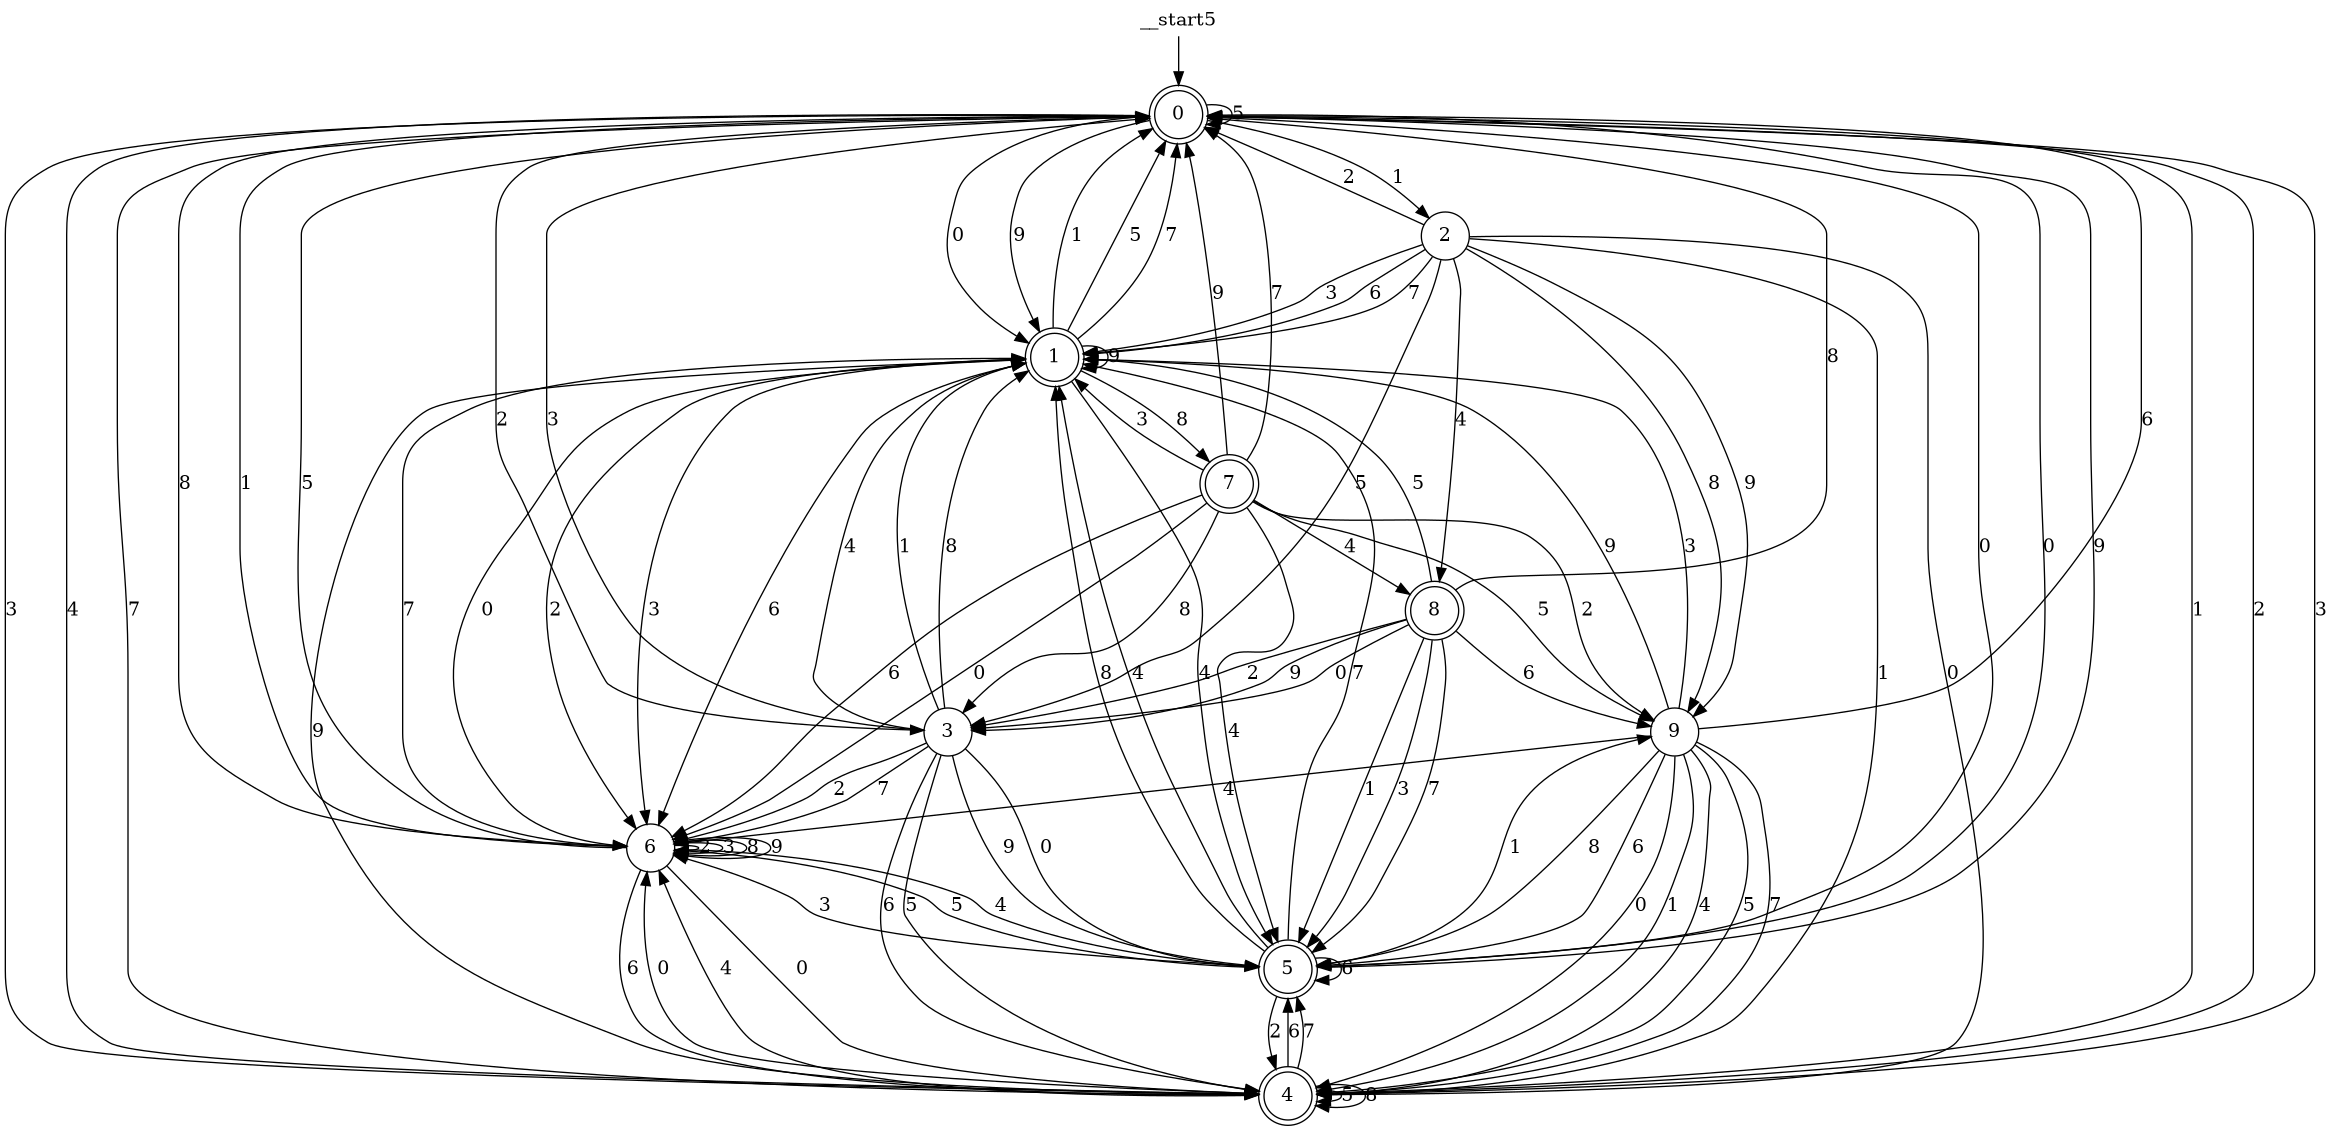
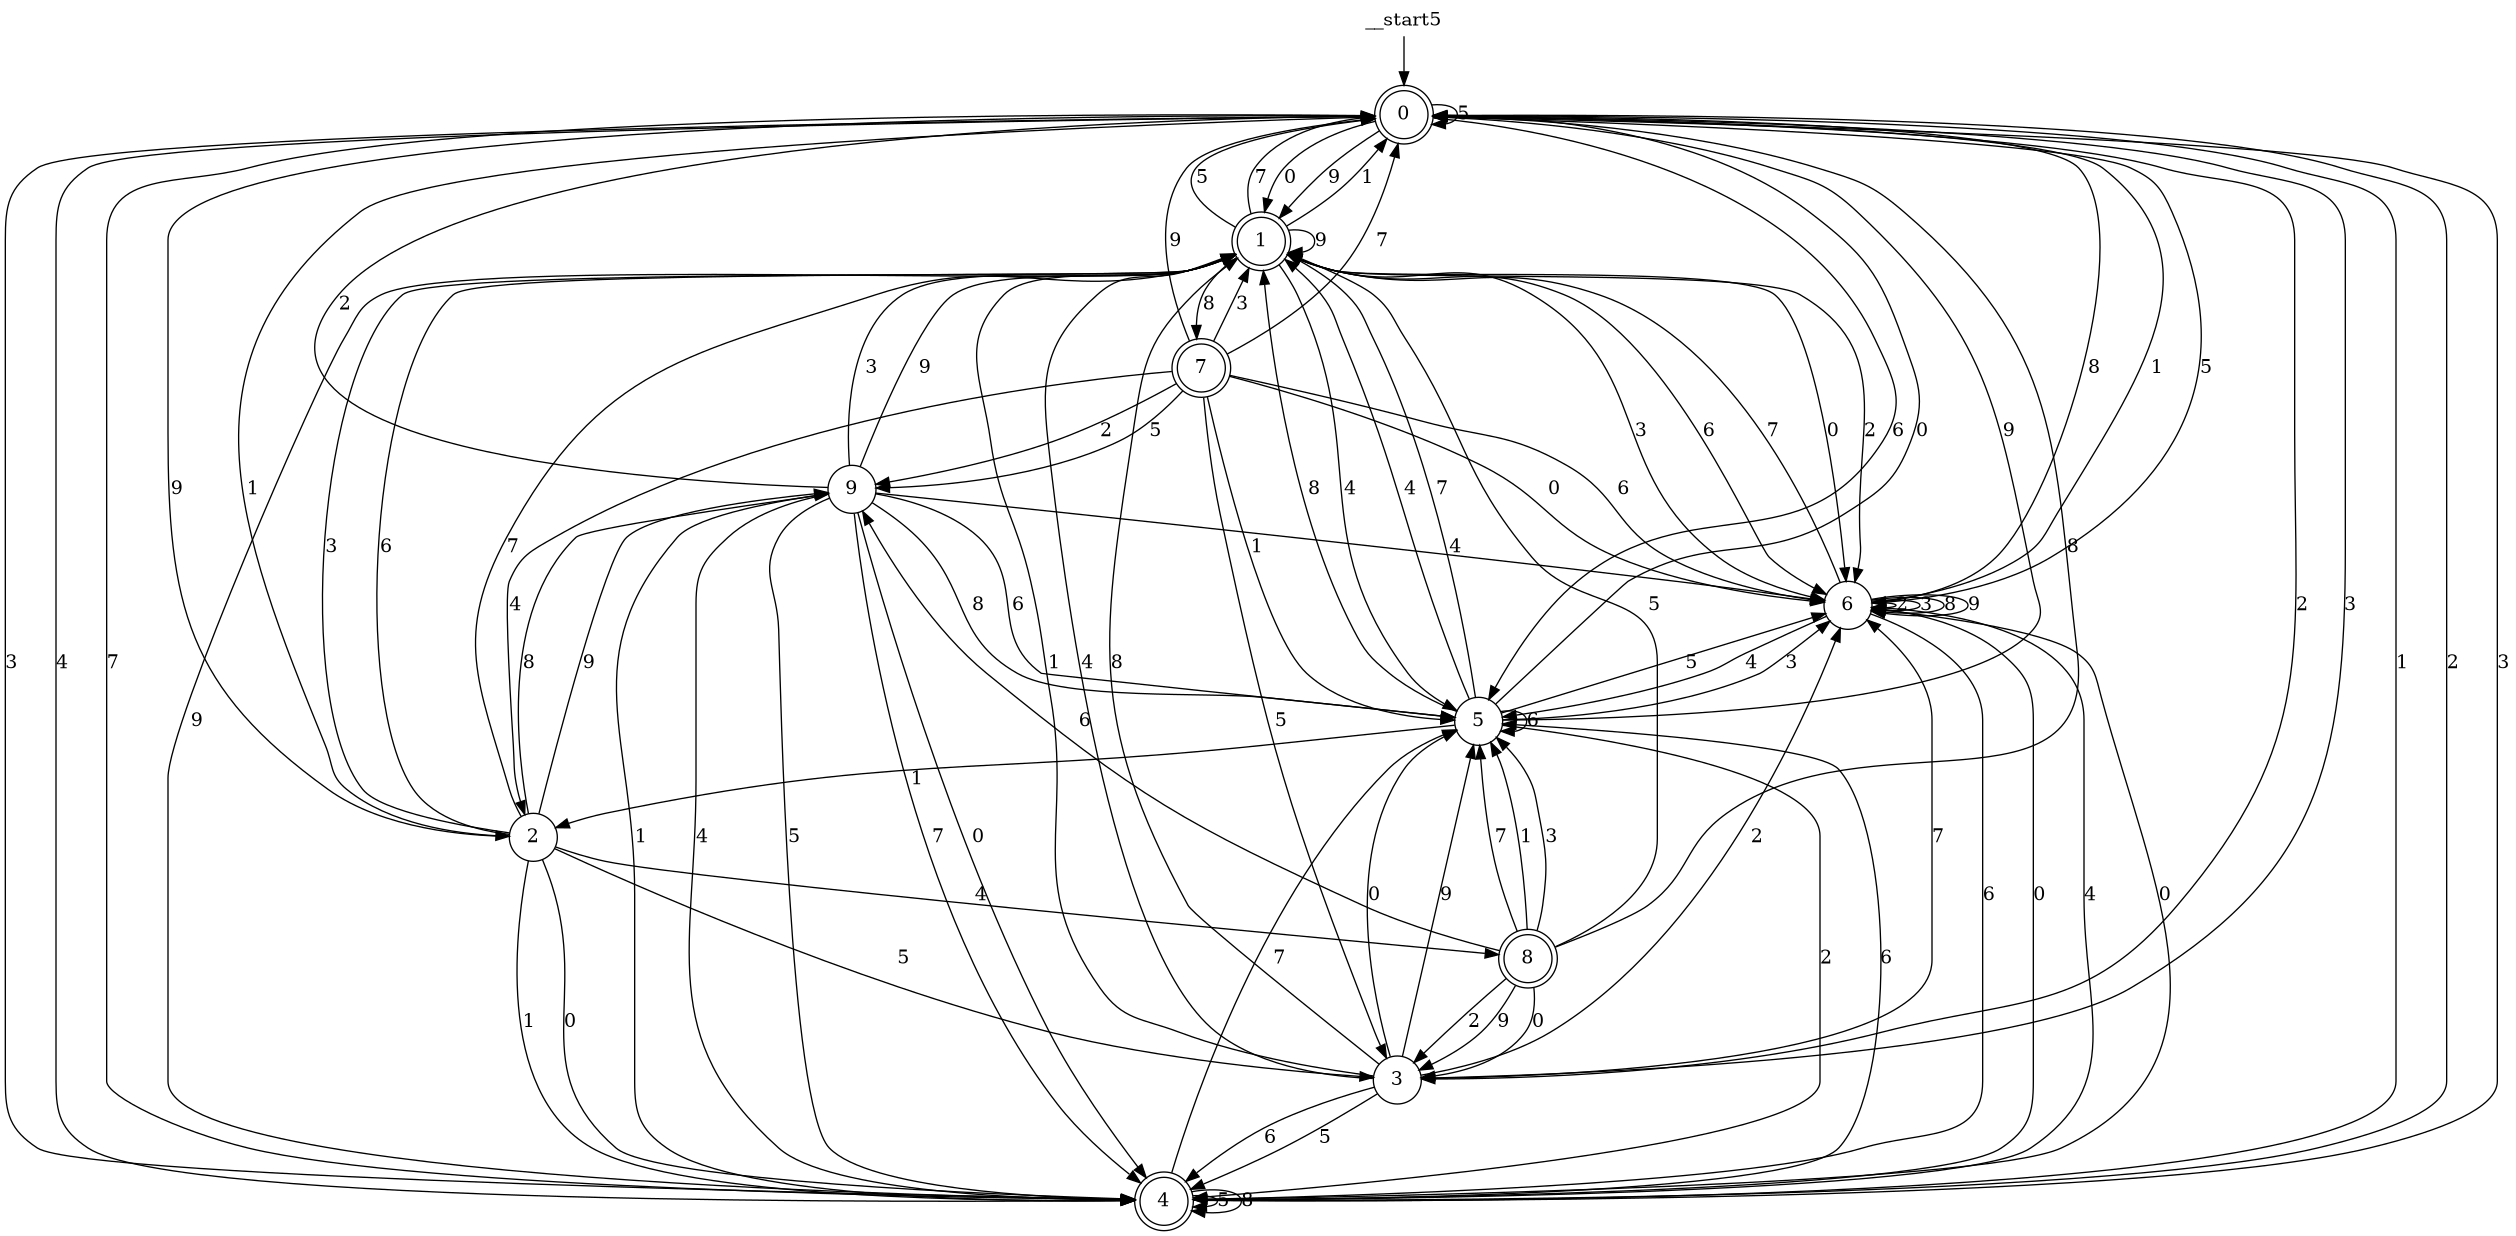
edge "2" -> "0": label "2" -> "9"
edge "9" -> "0": label "6" -> "2"
edge "7" -> "8": now "7" -> "2"
edge "0" -> "5": label "0" -> "6"
edge "7" -> "3": label "8" -> "5"
edge "7" -> "5": label "4" -> "1"
edge "5" -> "9": now "5" -> "2"
node "5": shape doublecircle -> circle
